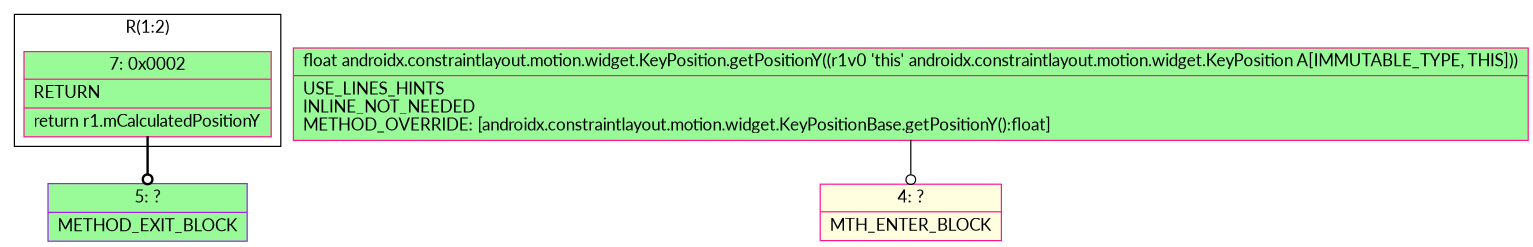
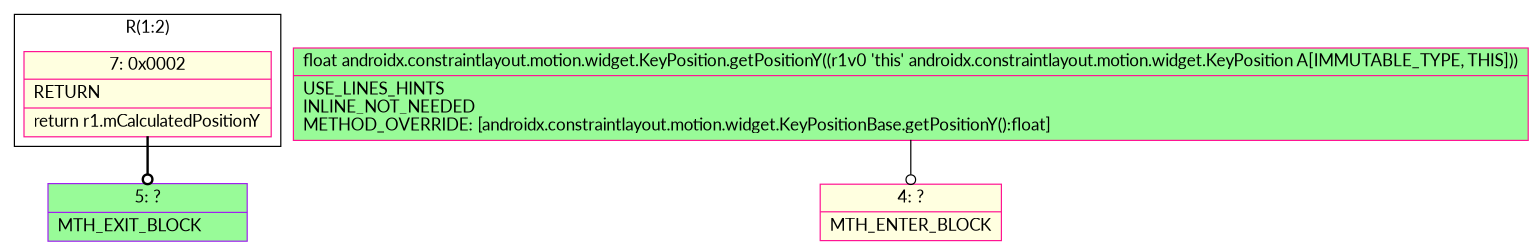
node "7: 0x0002": fillcolor palegreen -> lightyellow
node "5: ?": text "METHOD_EXIT_BLOCK" -> "MTH_EXIT_BLOCK"
